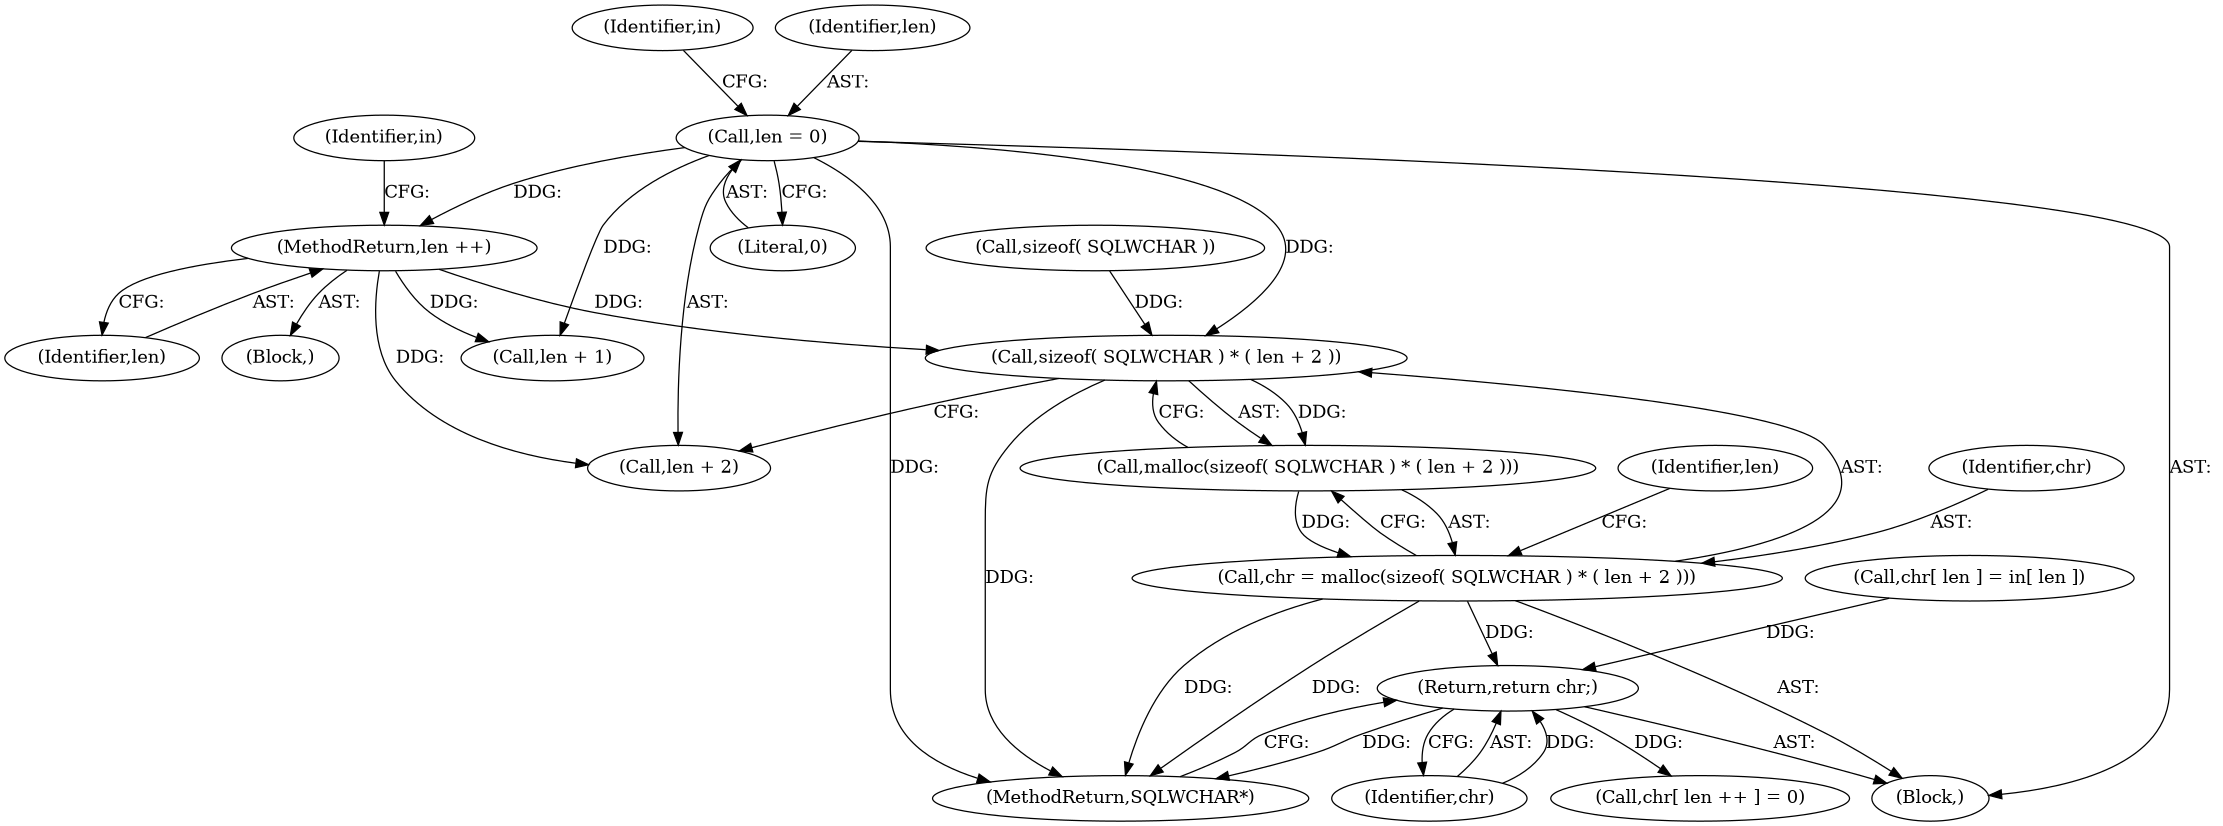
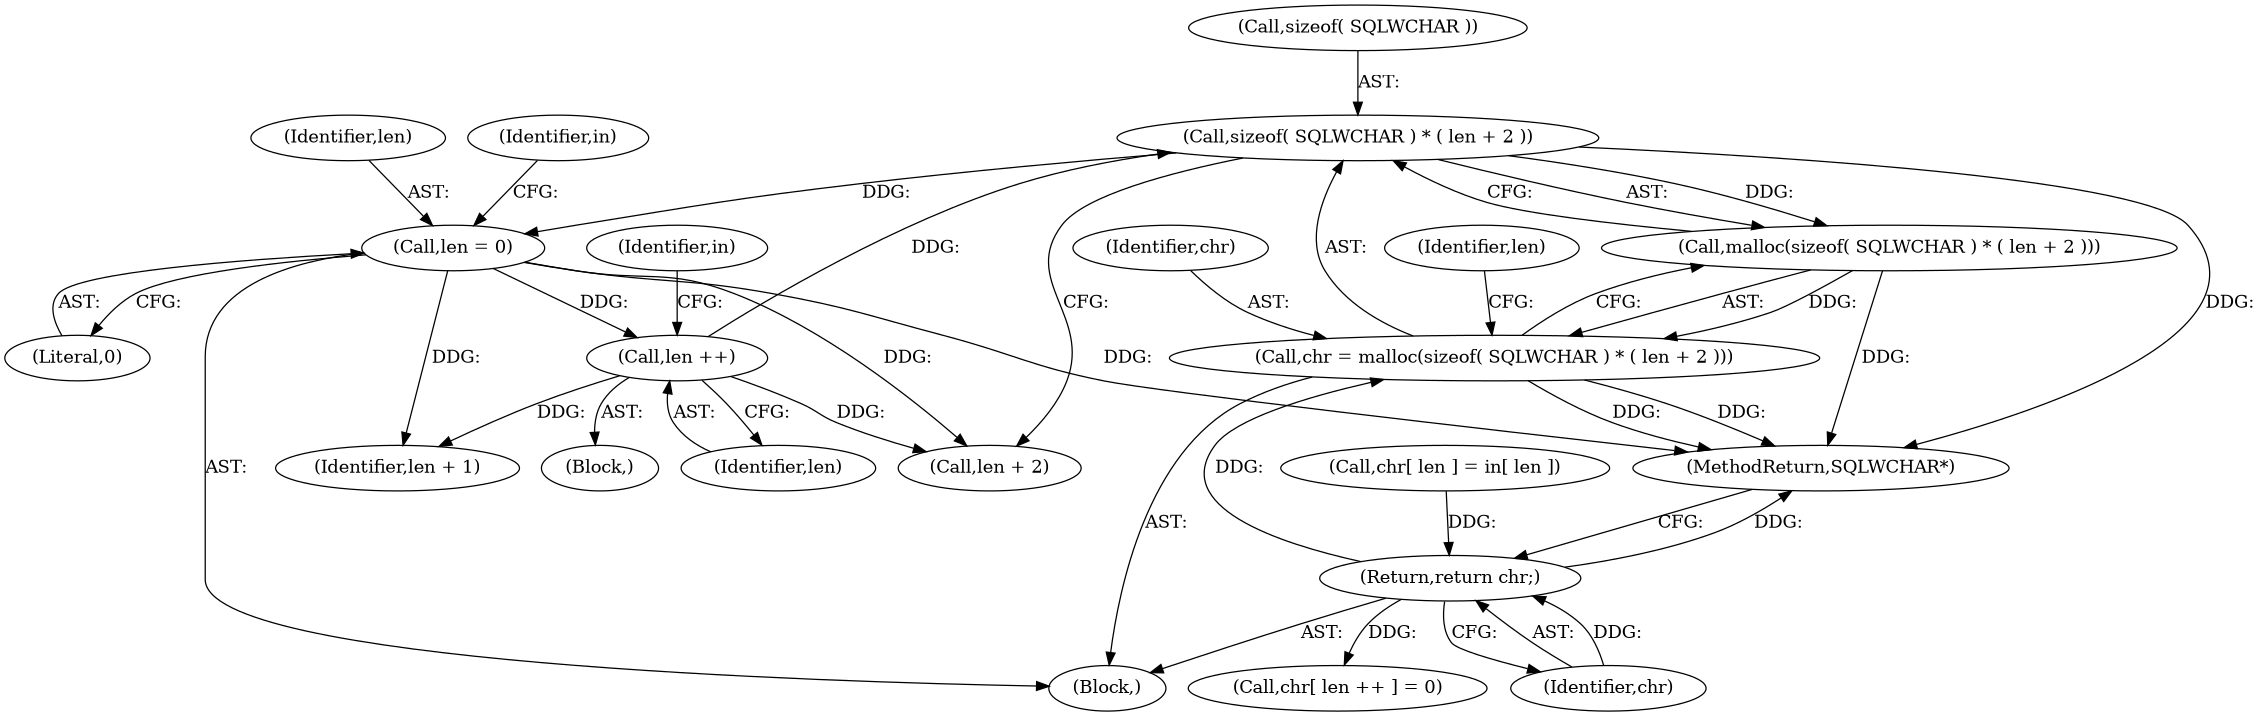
edge "(Call,len = 0)" -> "(Call,sizeof( SQLWCHAR ) * ( len + 2 ))": reversed
node "(MethodReturn,len ++)": label "(MethodReturn,len ++)" -> "(Call,len ++)"
edge "(Call,len = 0)" -> "(Call,len + 2)": label "AST: " -> "DDG: "
edge "(Call,sizeof( SQLWCHAR ))" -> "(Call,sizeof( SQLWCHAR ) * ( len + 2 ))": label "DDG: " -> "AST: "
edge "(Call,malloc(sizeof( SQLWCHAR ) * ( len + 2 )))" -> "(MethodReturn,SQLWCHAR*)": added, label "DDG:"
node "(Call,len + 1)": label "(Call,len + 1)" -> "(Identifier,len + 1)"
edge "(Call,chr = malloc(sizeof( SQLWCHAR ) * ( len + 2 )))" -> "(Return,return chr;)": reversed
